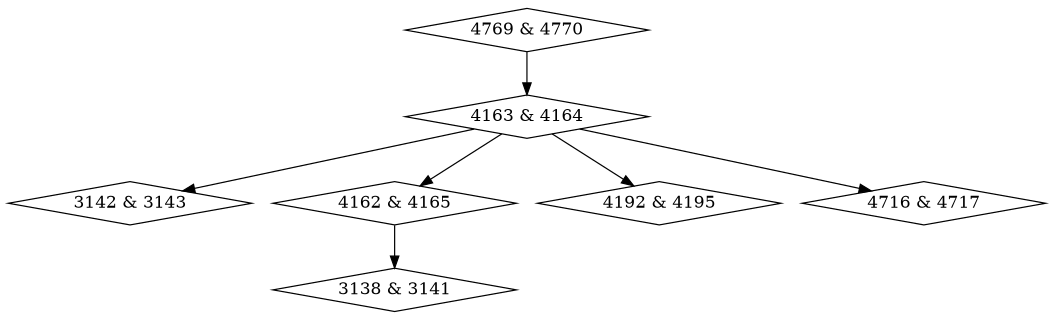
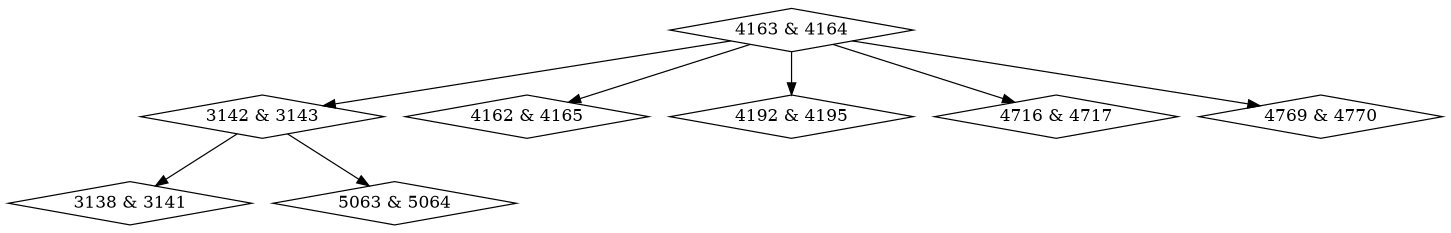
edge "4769 & 4770" -> "4163 & 4164": reversed
node "5063 & 5064": added
edge "4162 & 4165" -> "3138 & 3141": now "3142 & 3143" -> "3138 & 3141"
